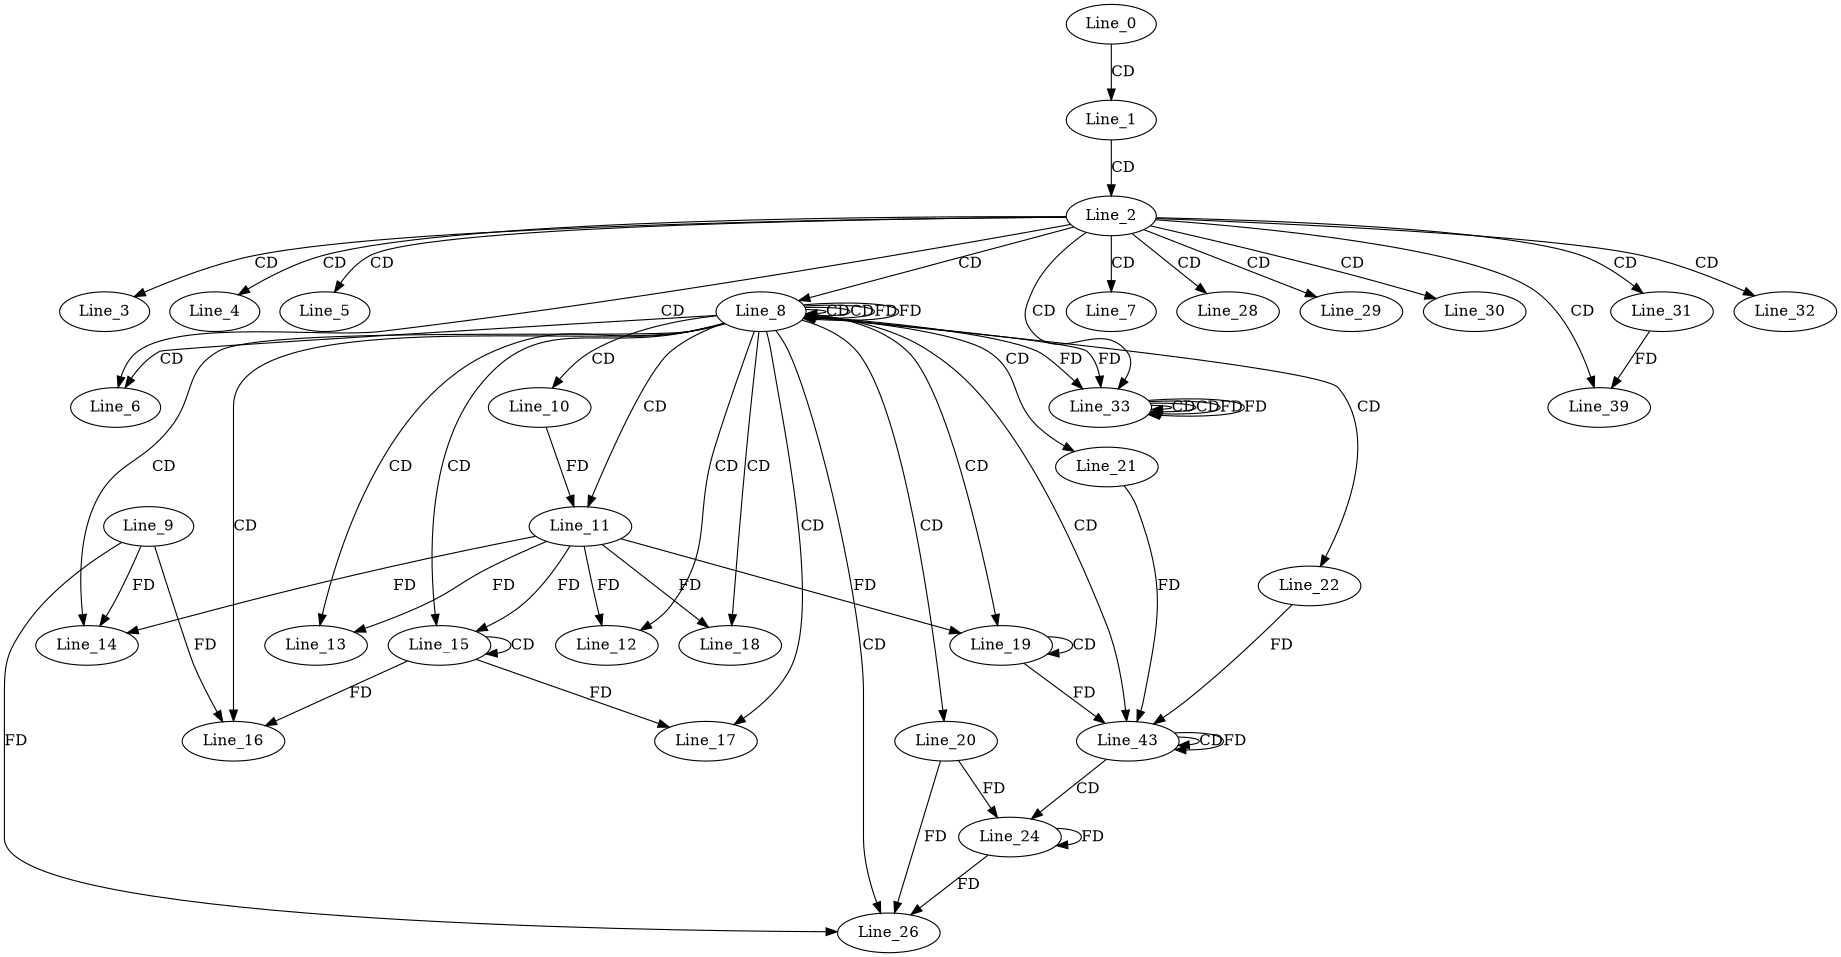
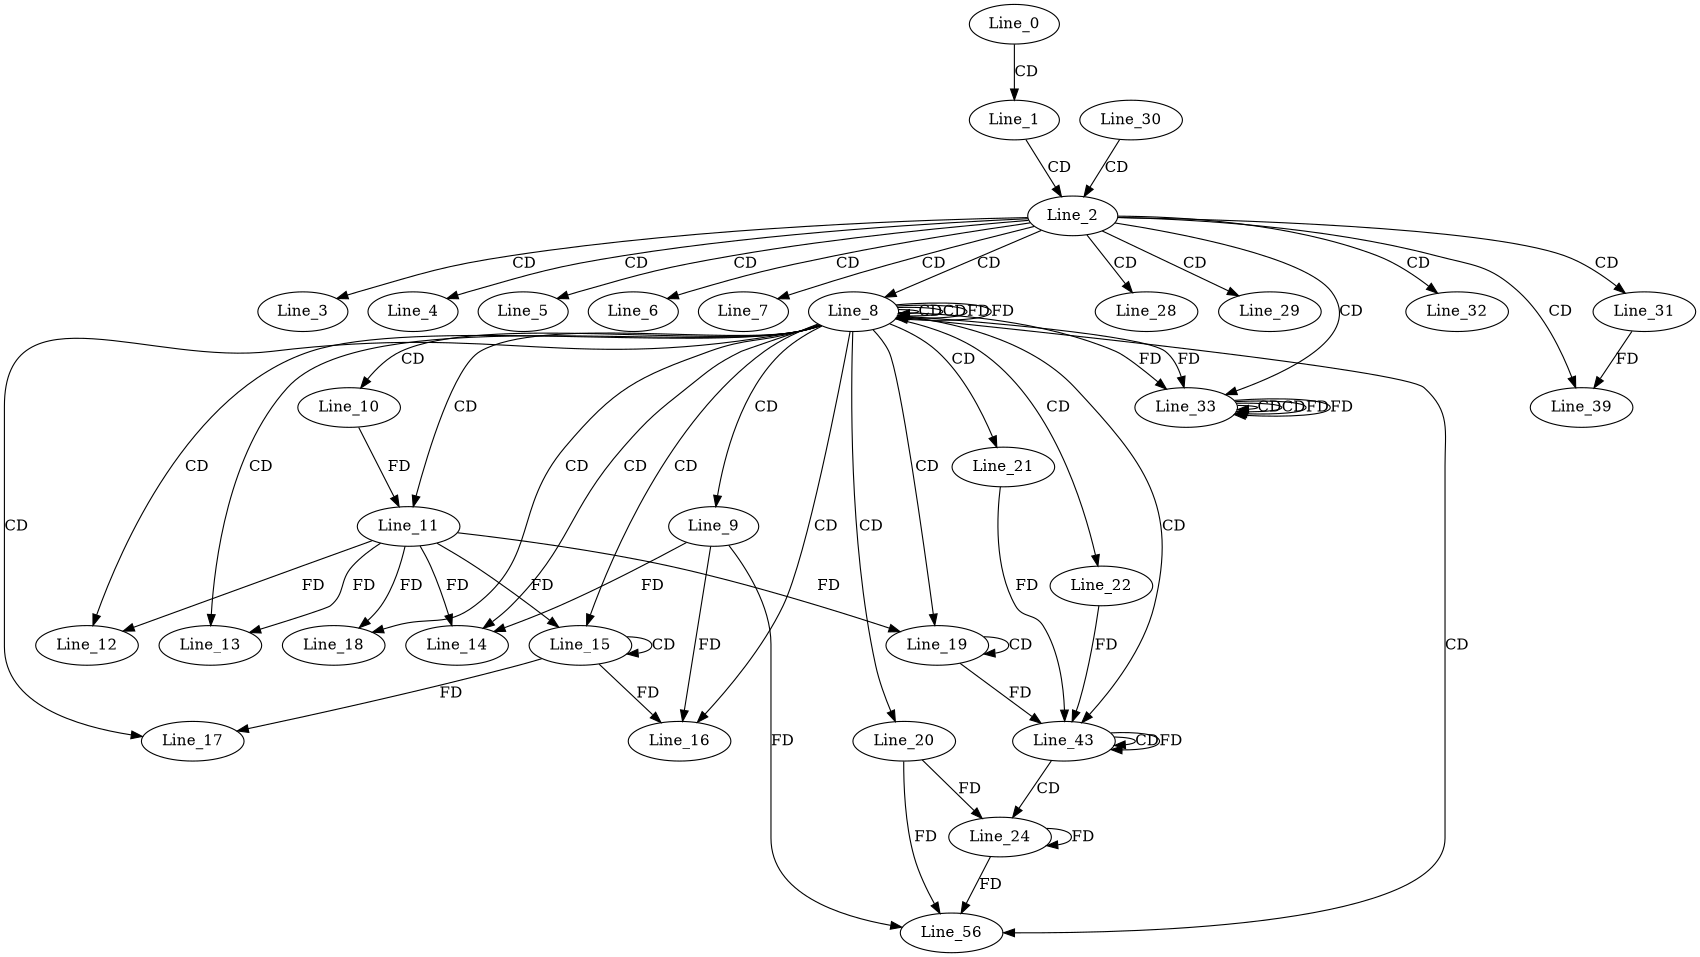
edge "Line_2" -> "Line_30": reversed
edge "Line_8" -> "Line_6": now "Line_8" -> "Line_9"
node "Line_26": label "Line_26" -> "Line_56"
